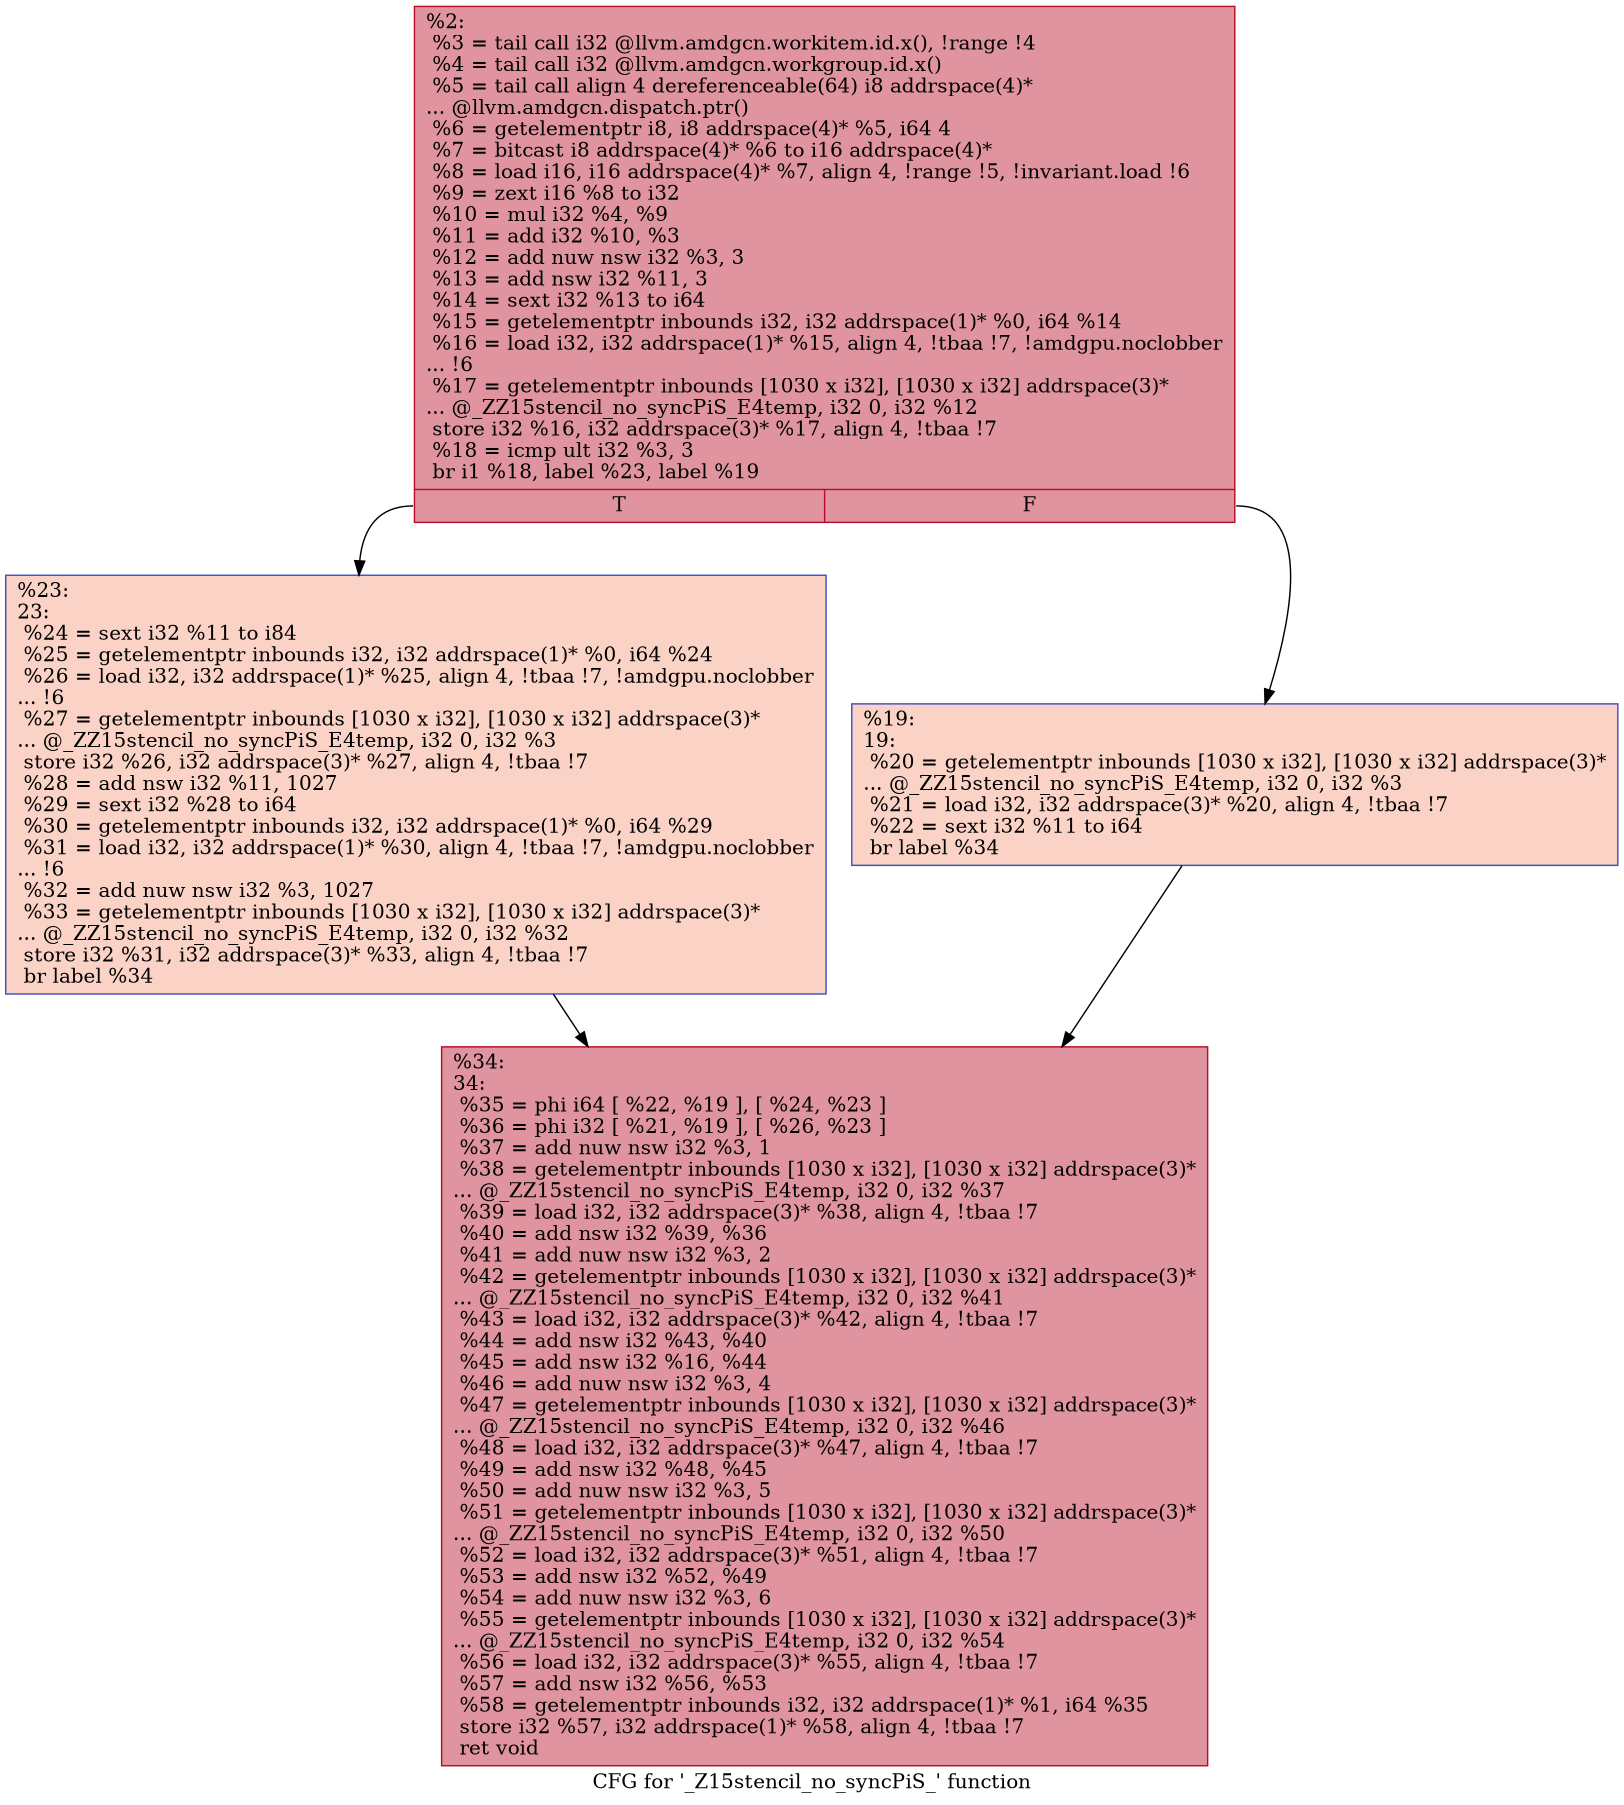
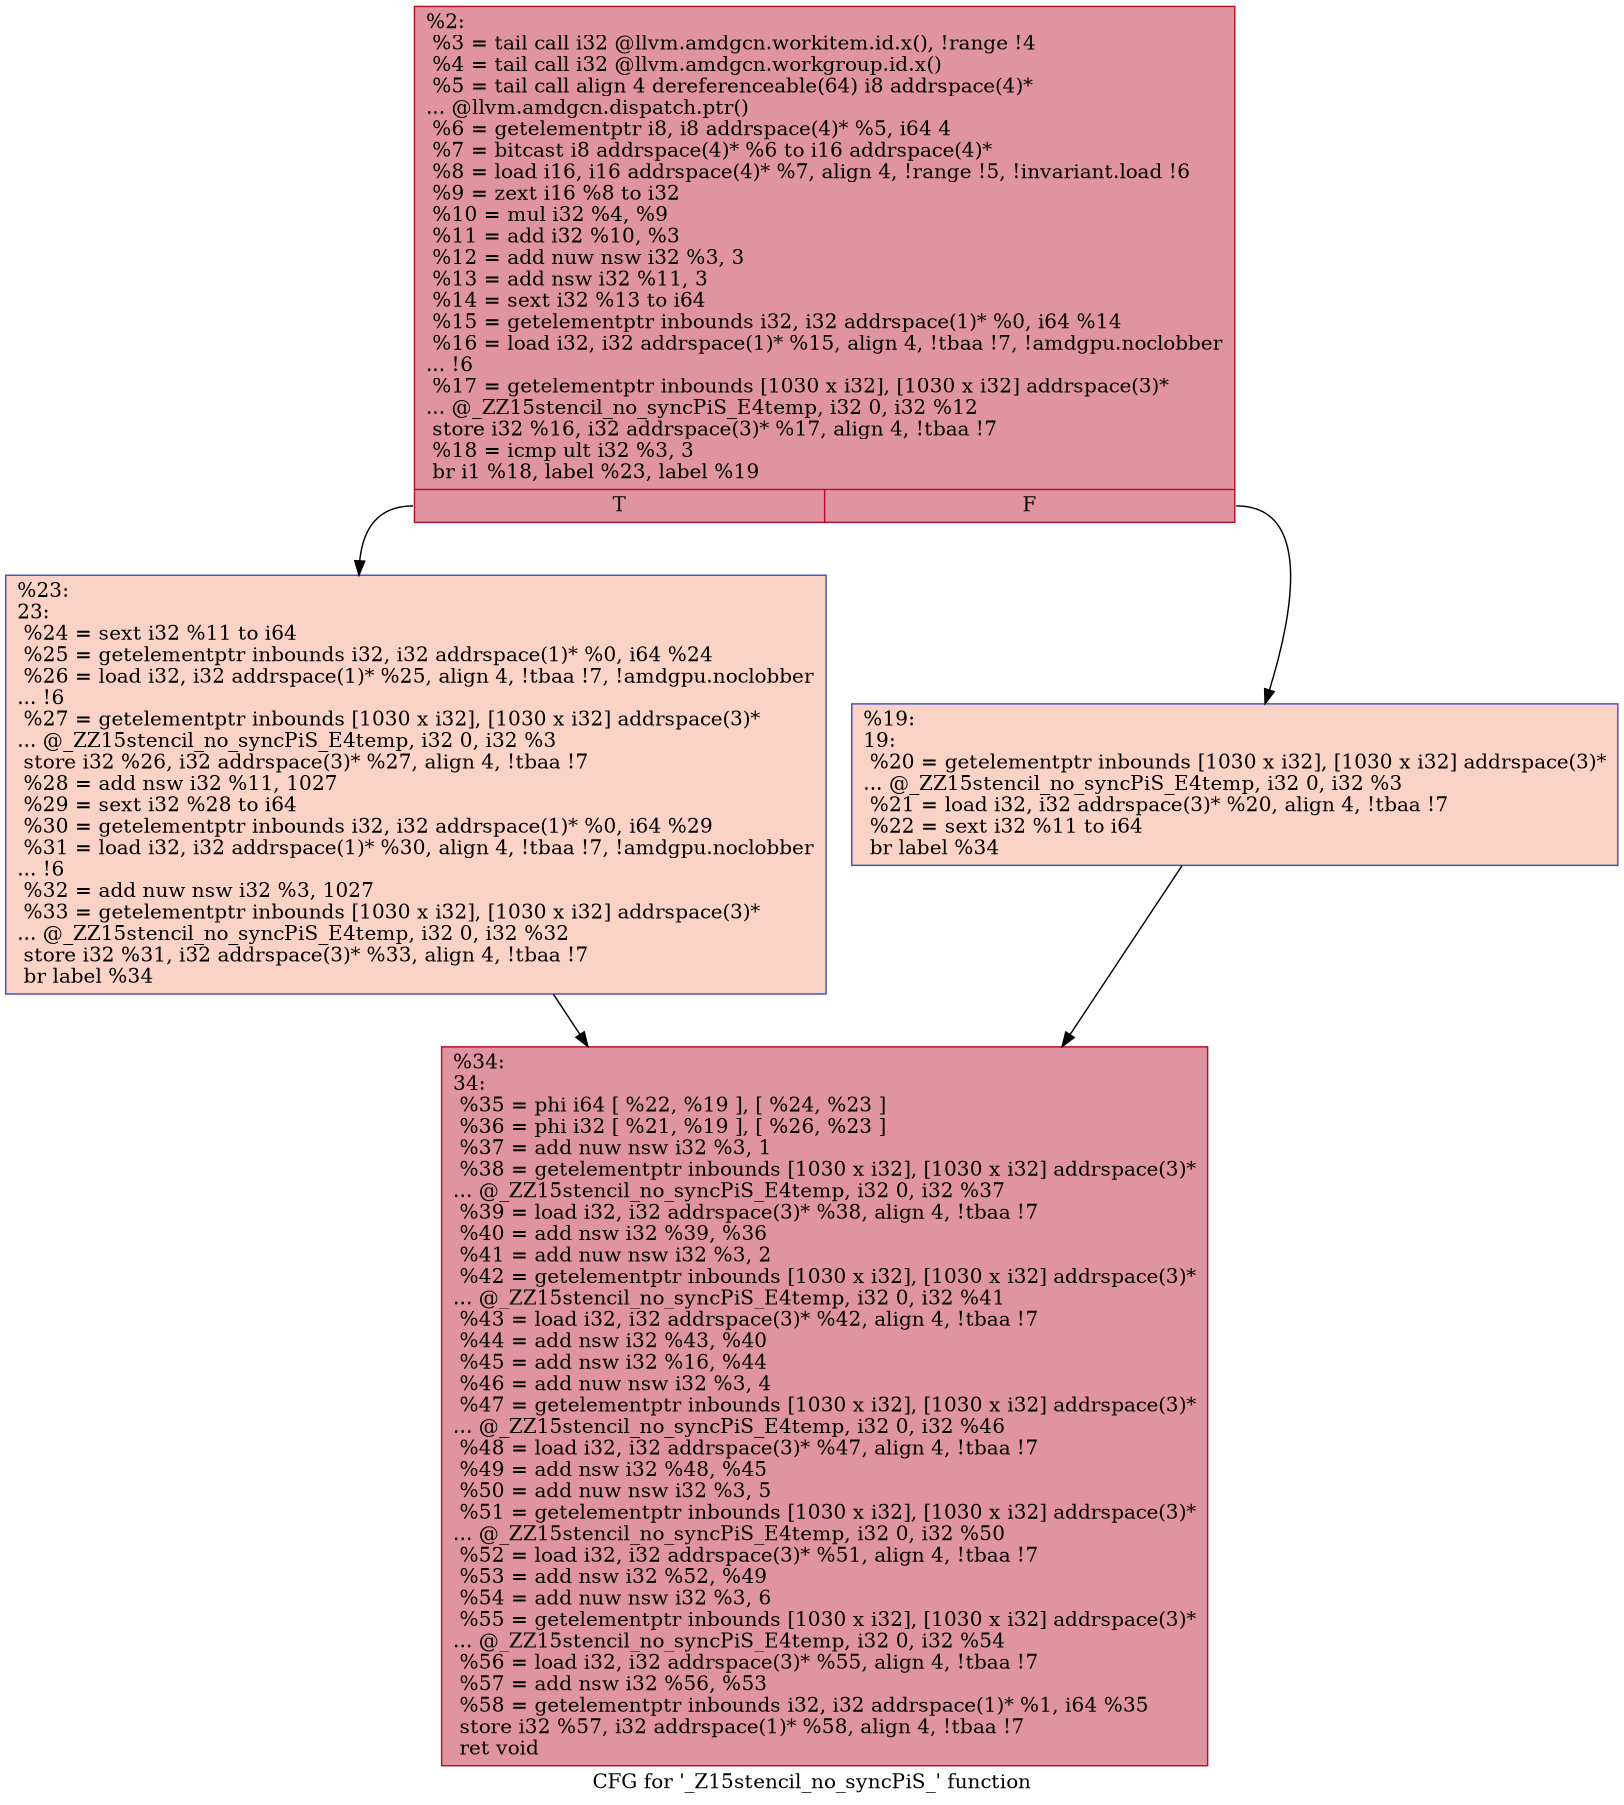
node "%23:": text "%24 = sext i32 %11 to i84" -> "%24 = sext i32 %11 to i64"
